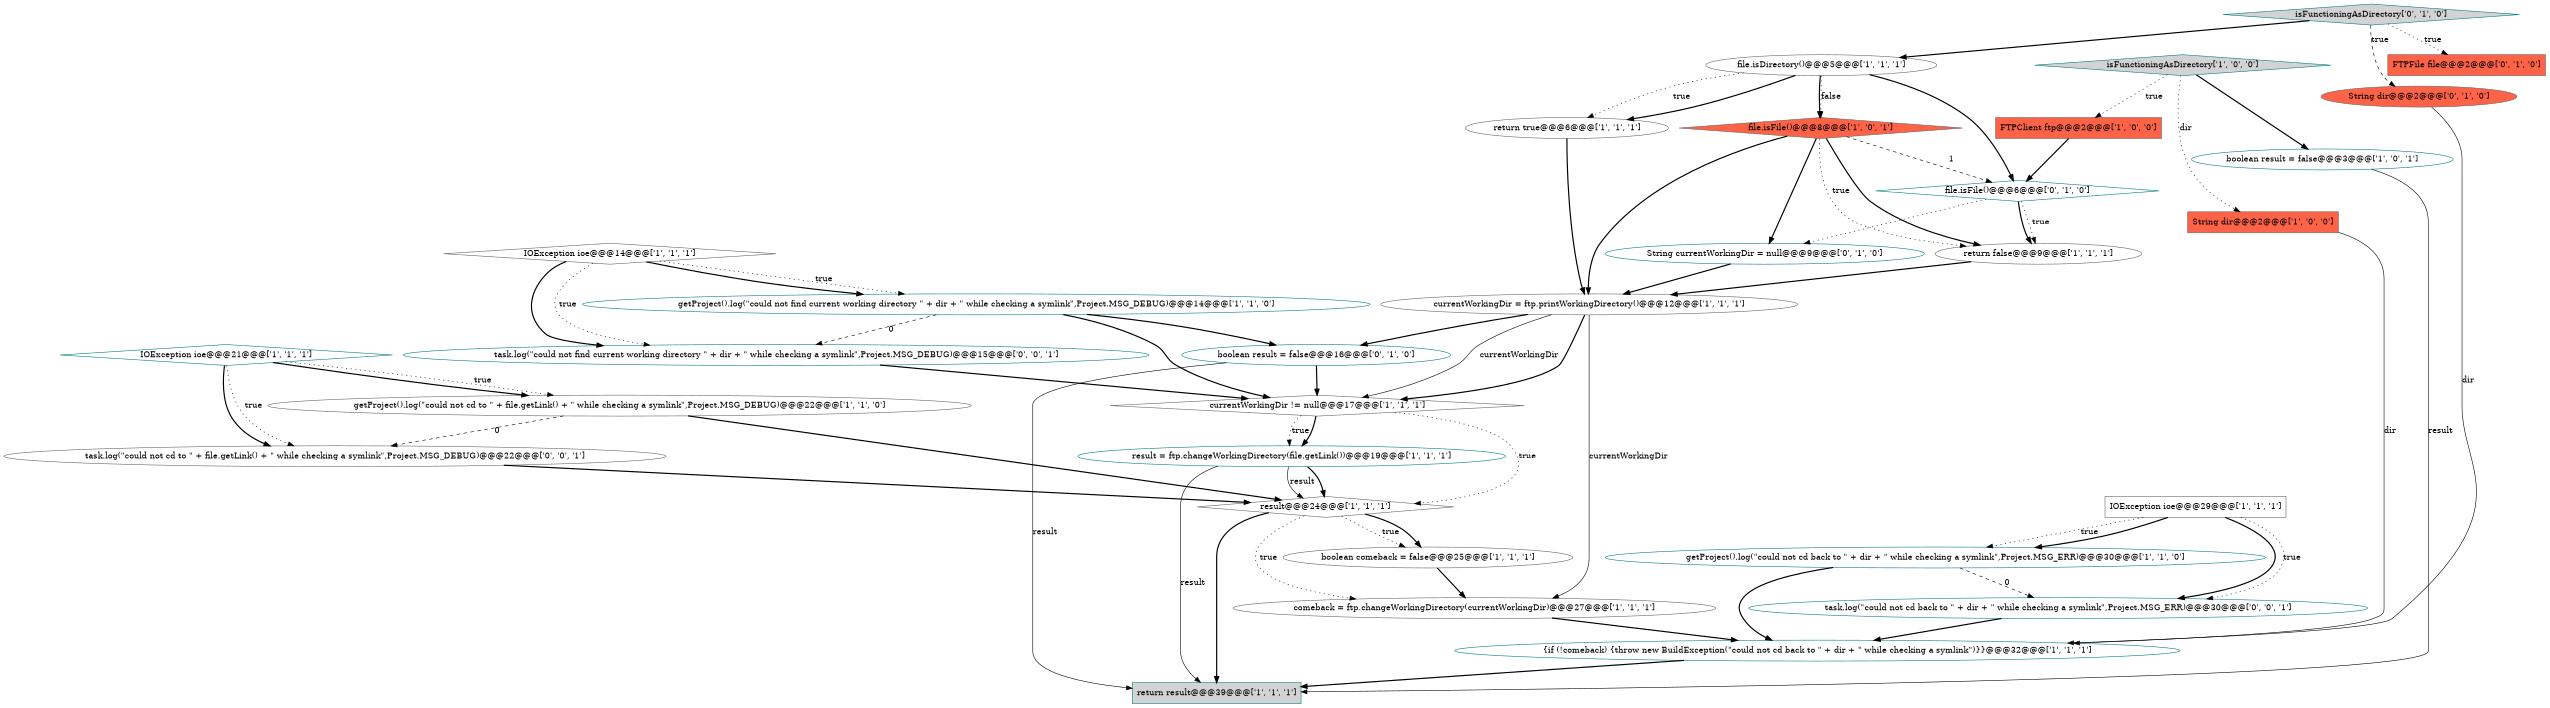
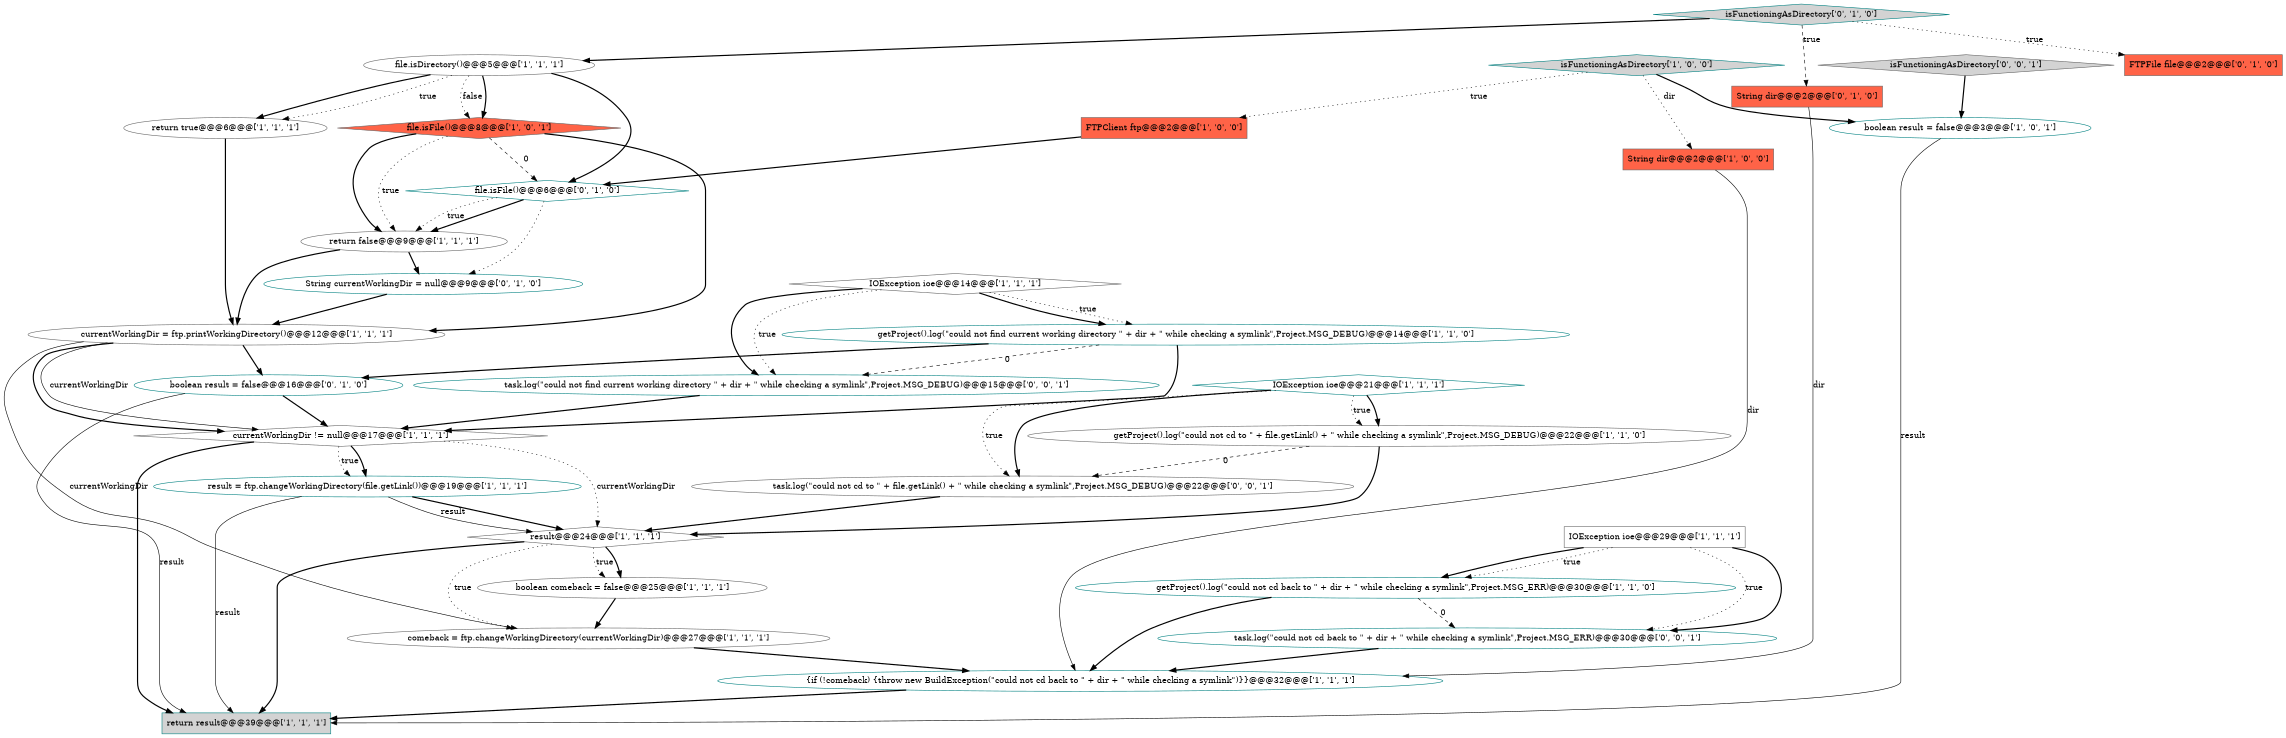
node "isFunctioningAsDirectory['0', '0', '1']": added
node "String dir@@@2@@@['0', '1', '0']": shape ellipse -> box
edge "file.isFile()@@@8@@@['1', '0', '1']" -> "file.isFile()@@@6@@@['0', '1', '0']": label "1" -> "0"
edge "file.isFile()@@@8@@@['1', '0', '1']" -> "String currentWorkingDir = null@@@9@@@['0', '1', '0']": now "return false@@@9@@@['1', '1', '1']" -> "String currentWorkingDir = null@@@9@@@['0', '1', '0']"
edge "currentWorkingDir != null@@@17@@@['1', '1', '1']" -> "result@@@24@@@['1', '1', '1']": label "true" -> "currentWorkingDir"
edge "currentWorkingDir != null@@@17@@@['1', '1', '1']" -> "return result@@@39@@@['1', '1', '1']": added
